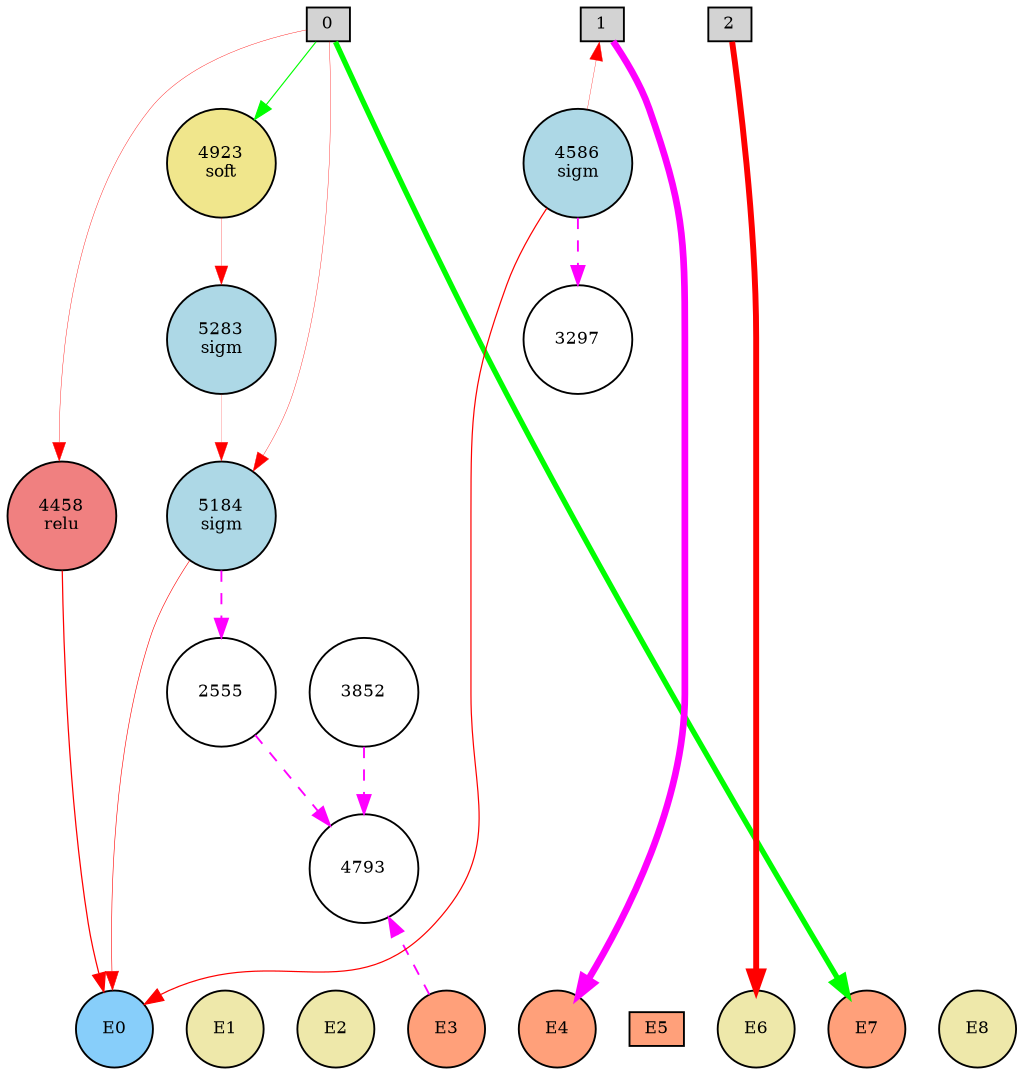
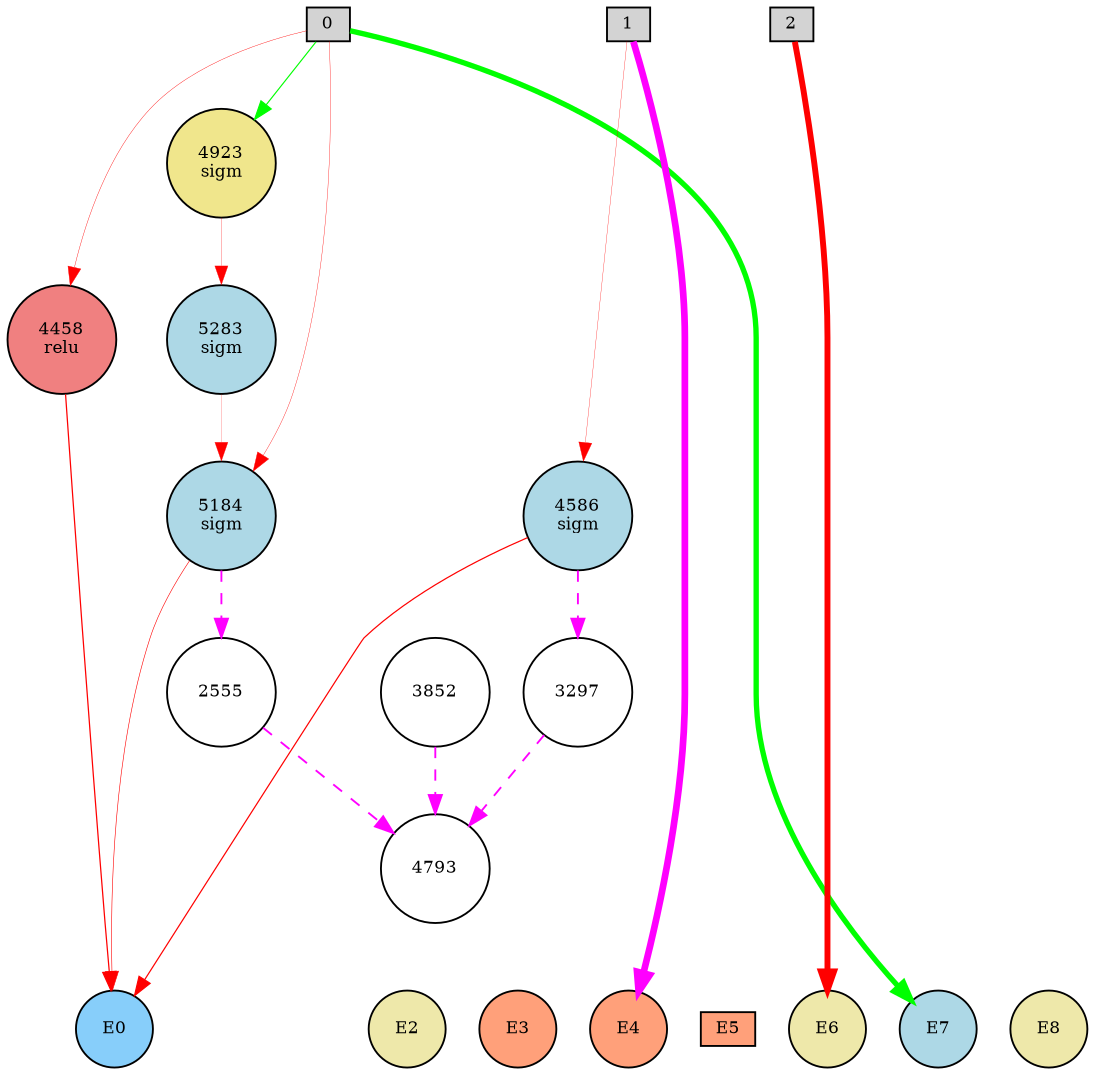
edge "4586 sigm" -> "1": reversed
node "4923 soft": label "4923 soft" -> "4923 sigm"
edge "E3" -> "4793": now "3297" -> "4793"
node "E1": removed
node "E7": fillcolor lightsalmon -> lightblue
